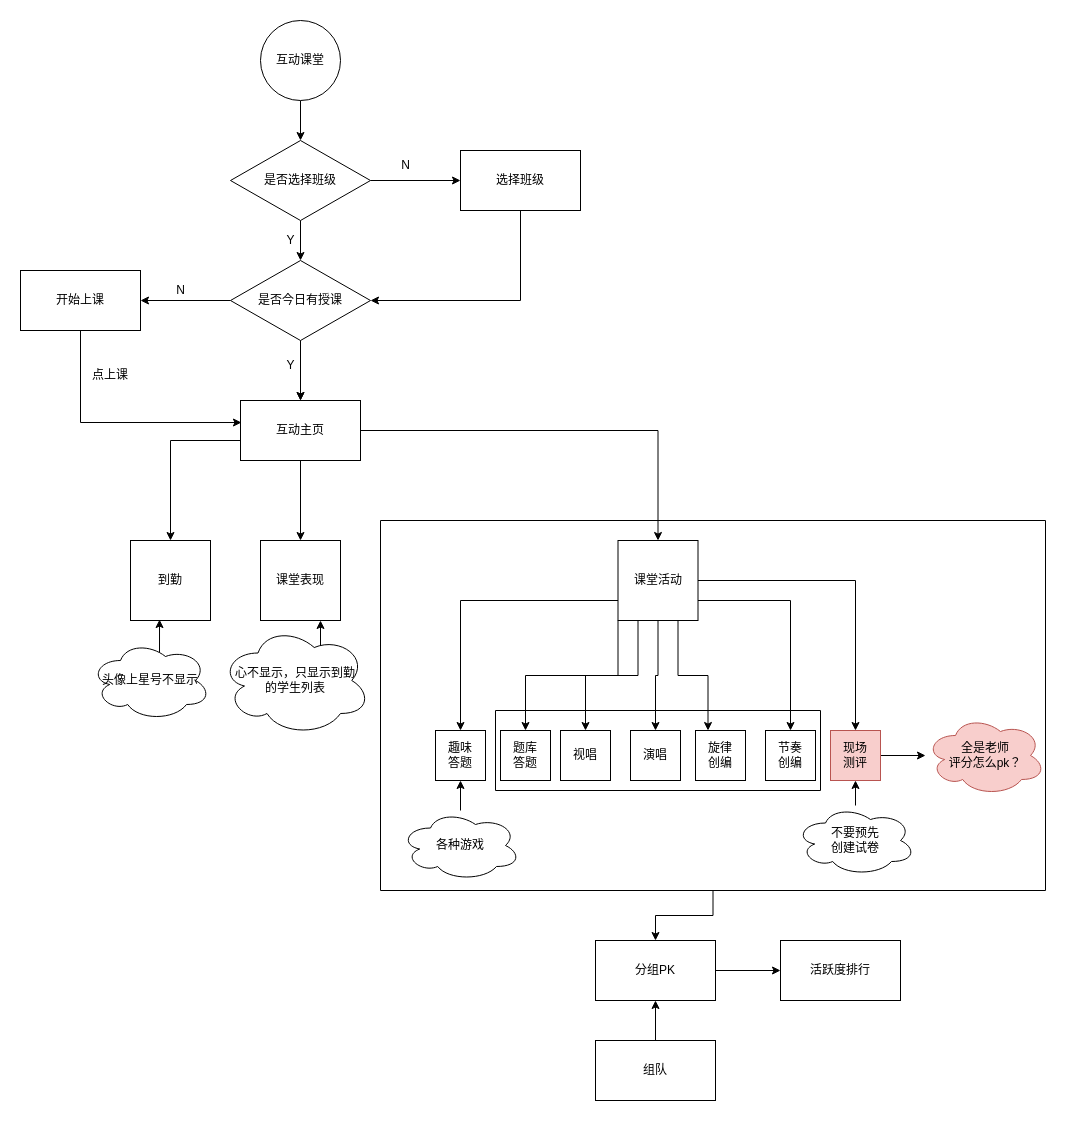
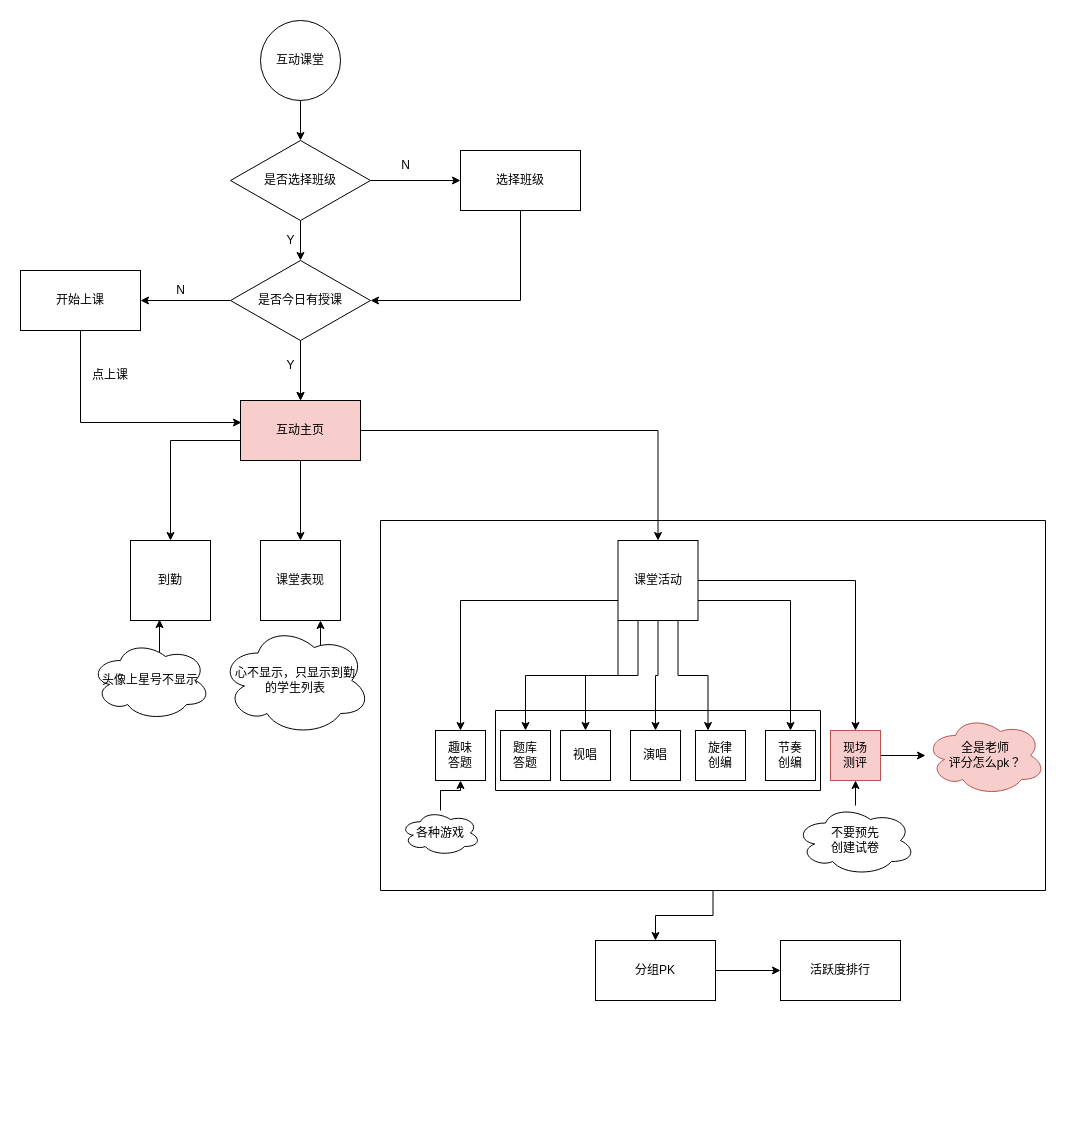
node "互动主页": fillcolor #ffffff -> #f8cecc
node "各种游戏": size 120x70 -> 80x45
edge "组队" -> "分组PK": removed
node "组队": removed
